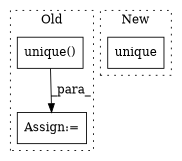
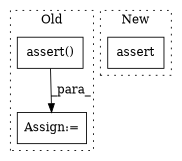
node "unique()": label "unique()" -> "assert()"
node "unique": label "unique" -> "assert"
